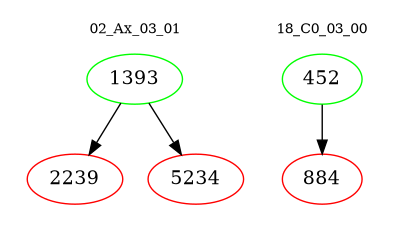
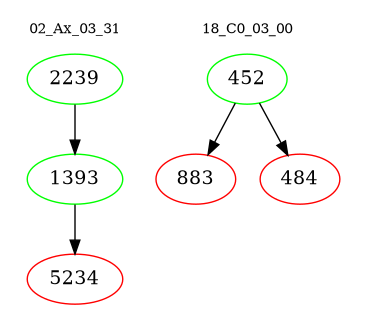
cluster "02_Ax_03_01": label "02_Ax_03_01" -> "02_Ax_03_31"
edge "1393" -> "2239": reversed
node "2239": color red -> green
node "883": added
node "884": label "884" -> "484"
